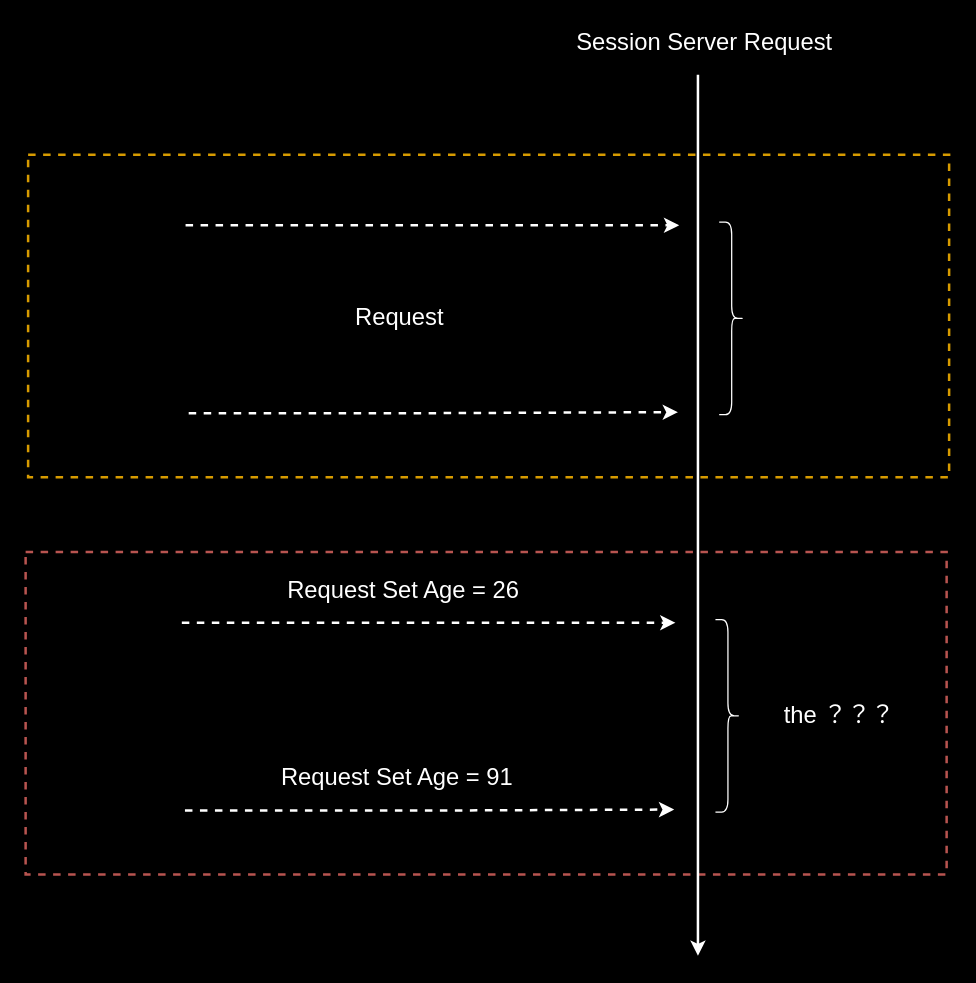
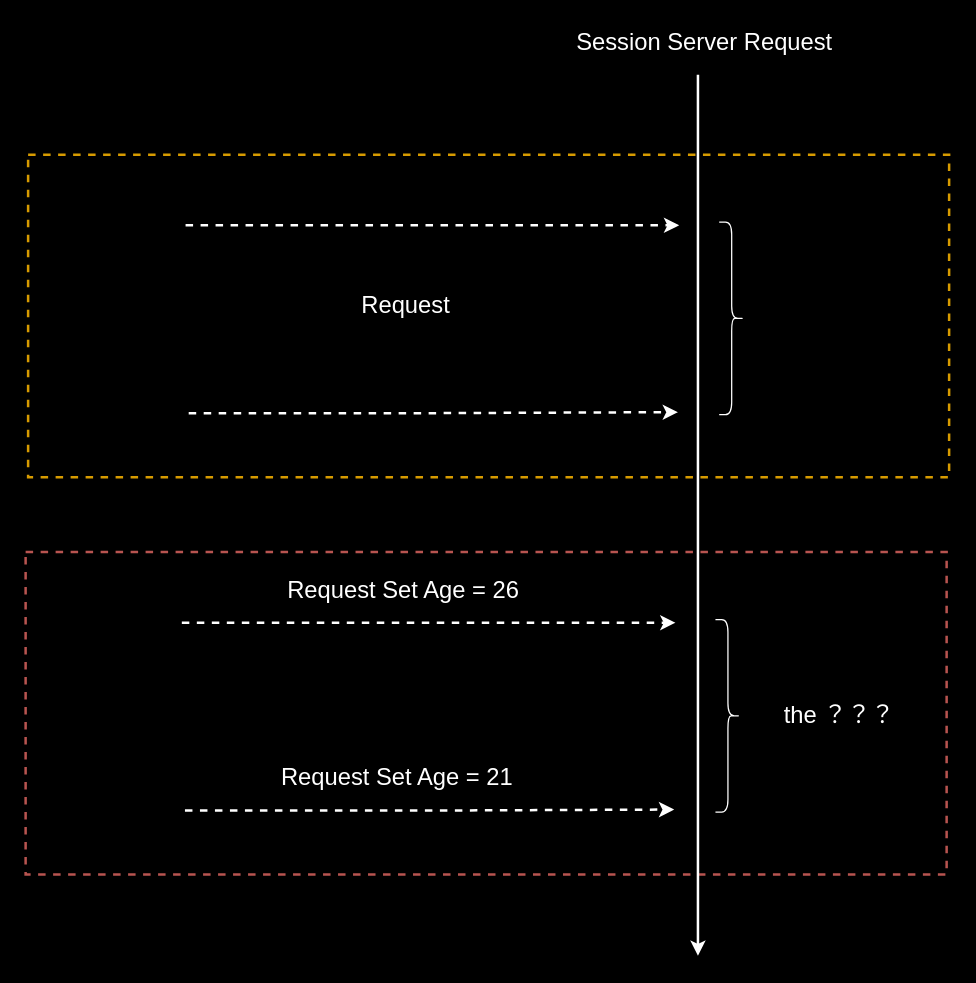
node "Request": moved (399, 318) -> (405, 306)
node "Request Set Age = 91": label "Request Set Age = 91" -> "Request Set Age = 21"
